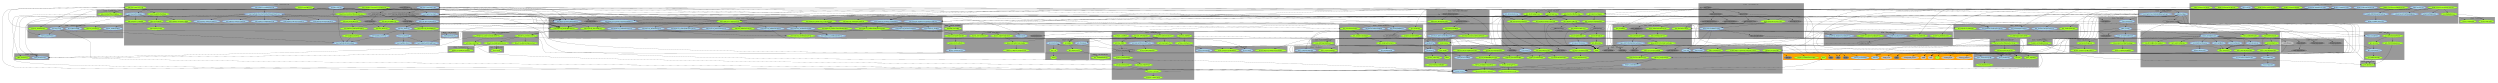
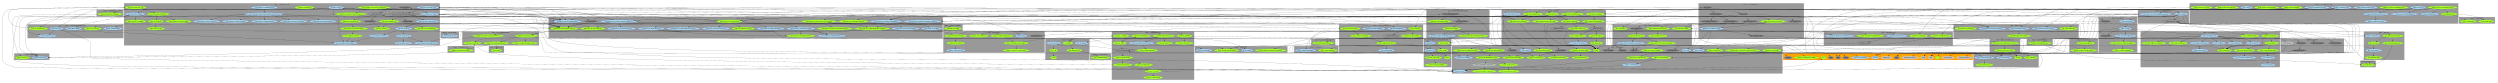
node "hArray_GetObjectTypeArray": fillcolor GreenYellow -> grey
